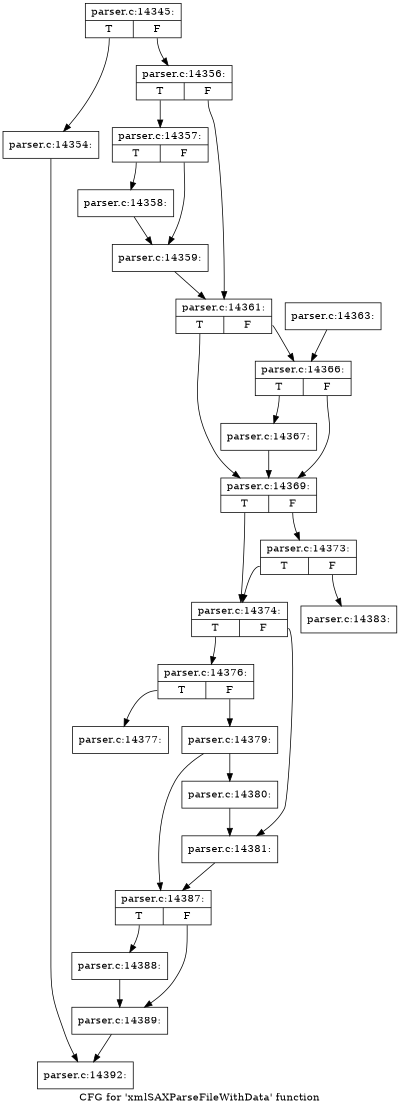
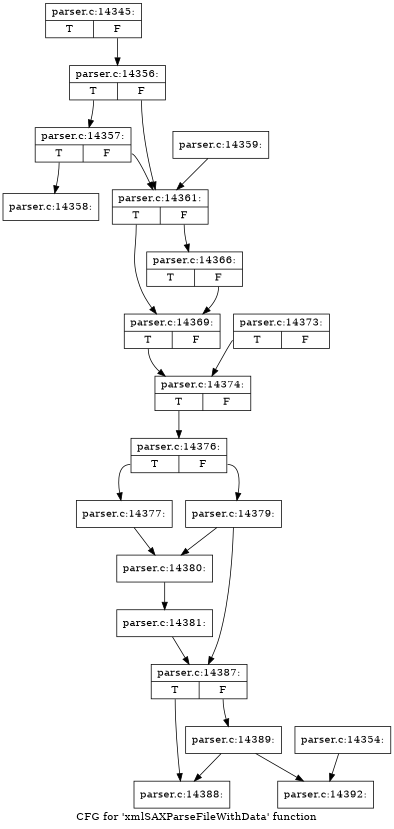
edge "parser.c:14345:" -> "parser.c:14354:": removed
edge "parser.c:14357:" -> "parser.c:14359:": now "parser.c:14357:" -> "parser.c:14361:"
edge "parser.c:14358:" -> "parser.c:14359:": removed
node "parser.c:14363:": removed
node "parser.c:14367:": removed
edge "parser.c:14369:" -> "parser.c:14373:": removed
edge "parser.c:14377:" -> "parser.c:14380:": added
node "parser.c:14383:": removed
edge "parser.c:14374:" -> "parser.c:14381:": removed
edge "parser.c:14388:" -> "parser.c:14389:": reversed
